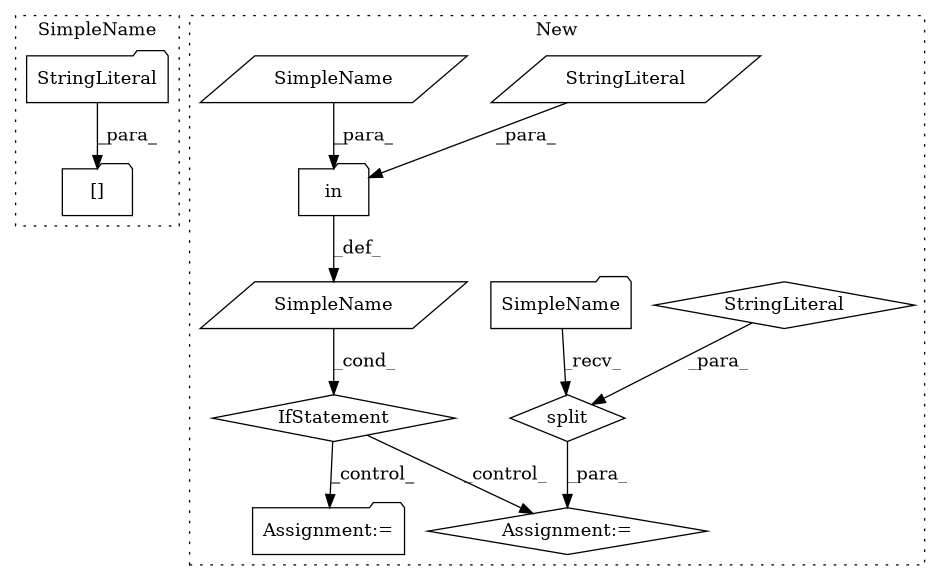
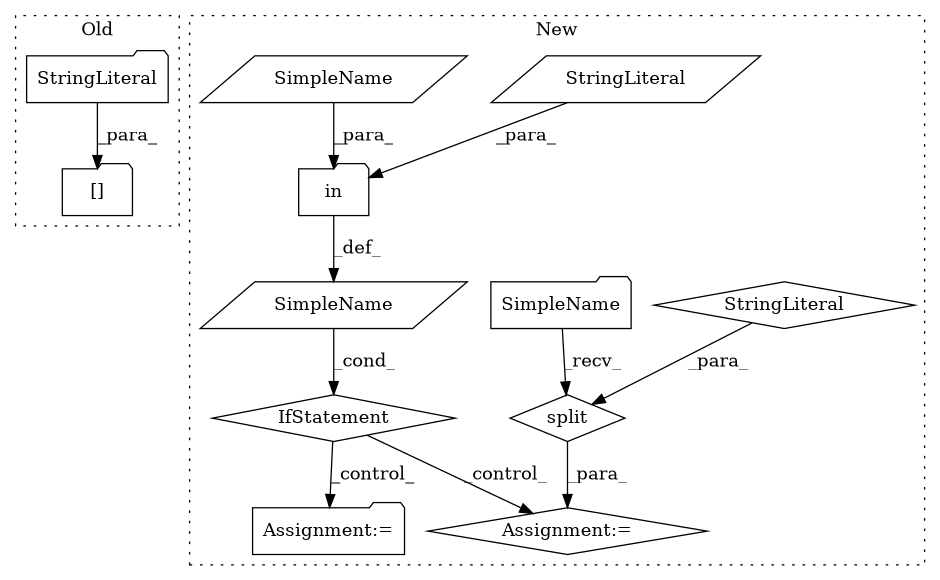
cluster "SimpleName": label "SimpleName" -> "Old"
